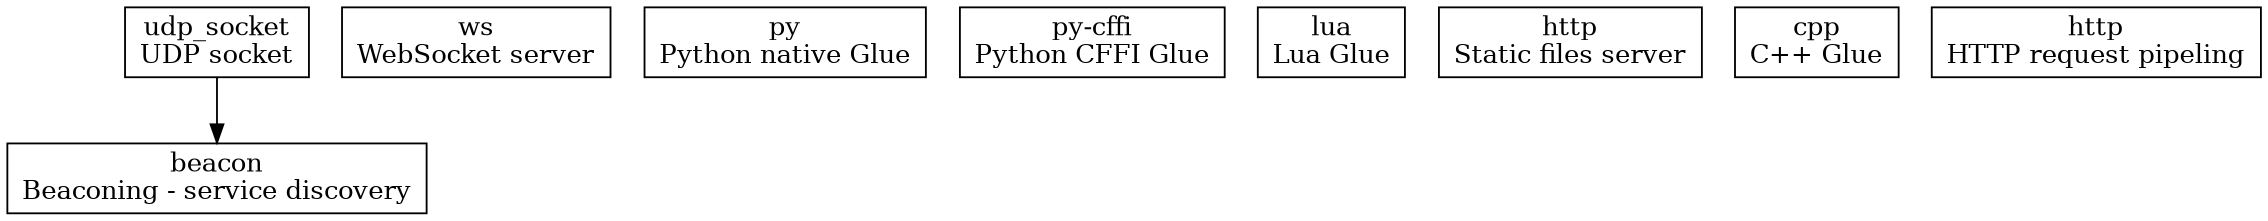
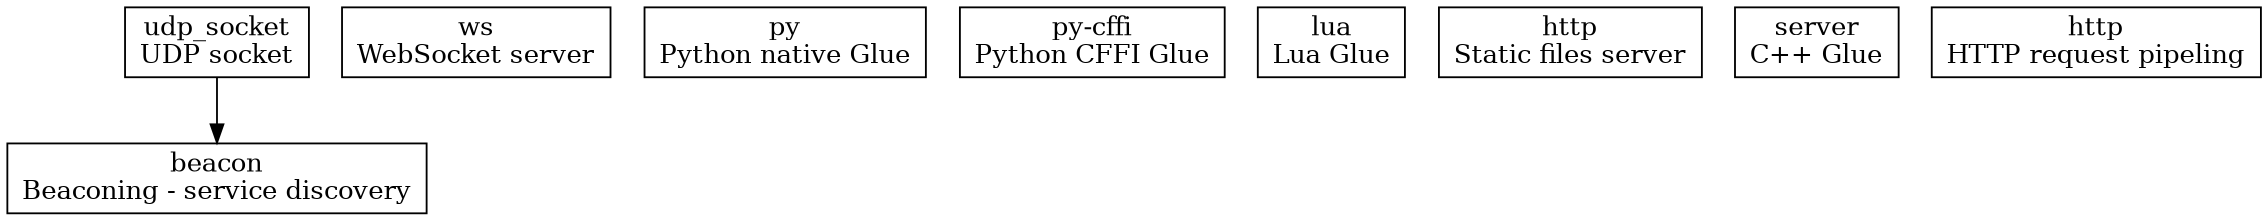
node "cpp C++ Glue": label "cpp C++ Glue" -> "server C++ Glue"
